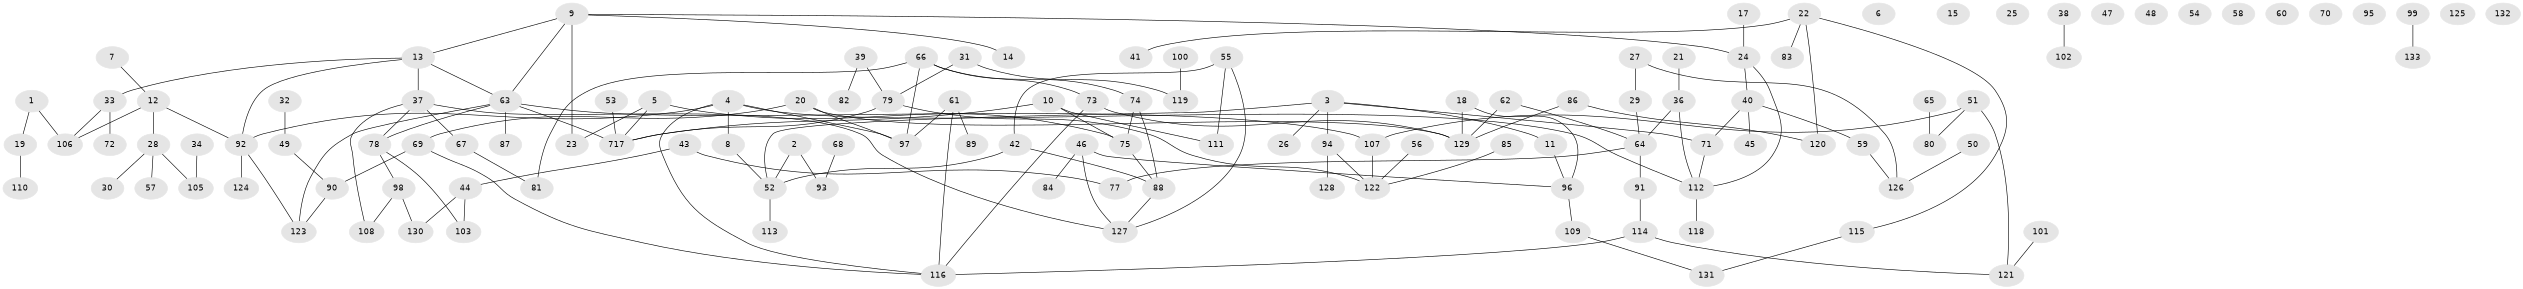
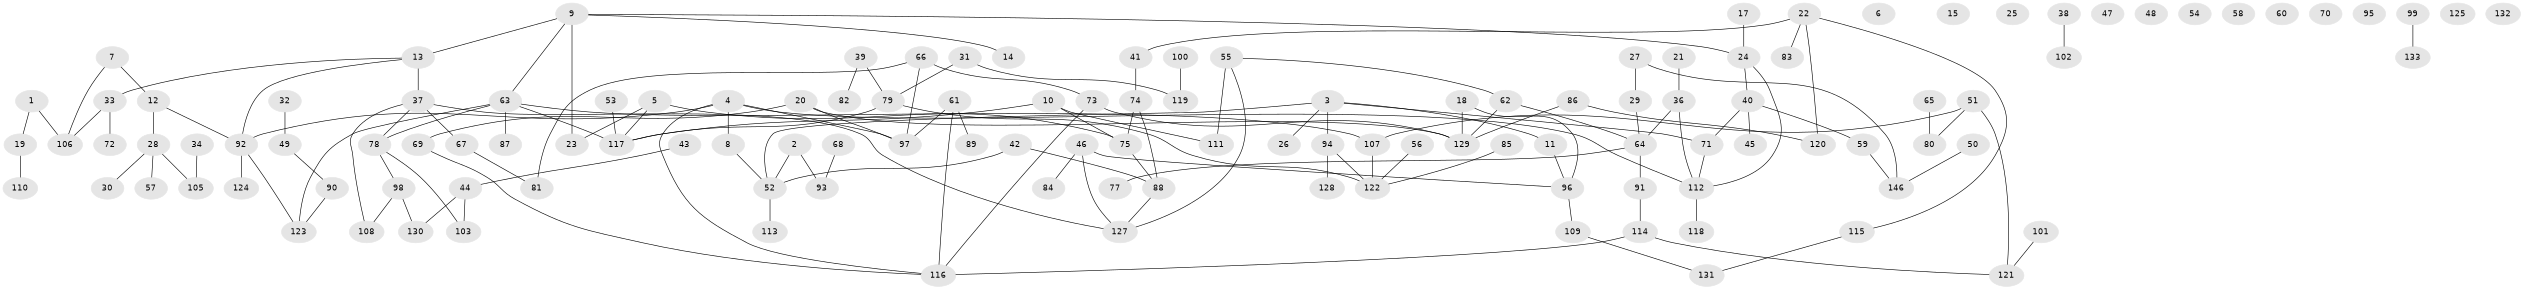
edge "55" -- "42": now "55" -- "62"
edge "13" -- "63": removed
edge "66" -- "74": now "41" -- "74"
edge "12" -- "106": now "7" -- "106"
node "717": label "717" -> "117"
edge "69" -- "90": removed
edge "43" -- "77": removed
node "126": label "126" -> "146"
